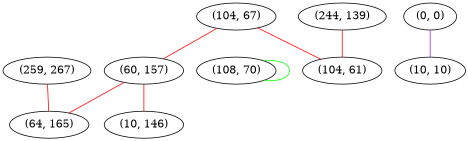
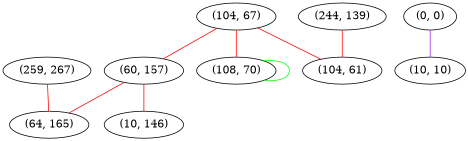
edge "(104, 67)" -- "(108, 70)": added
